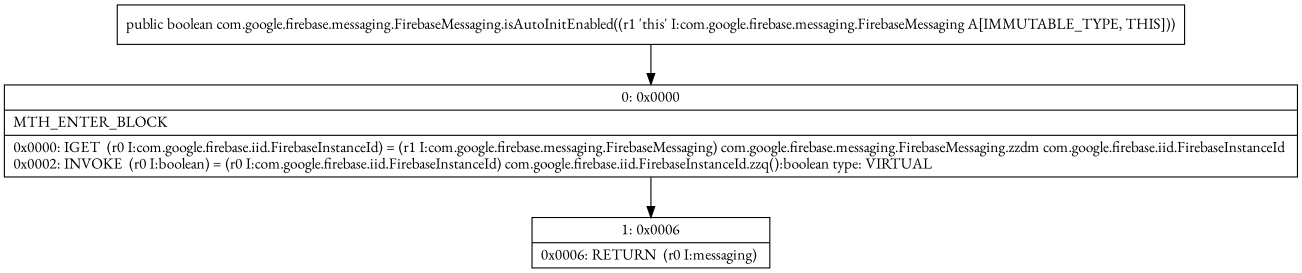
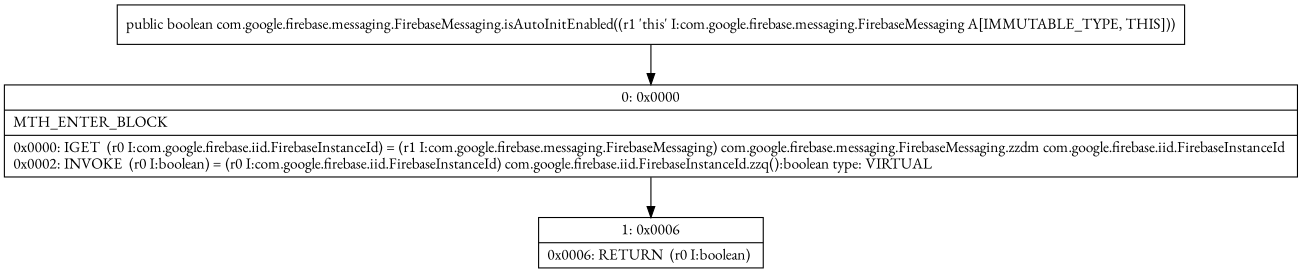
node "1: 0x0006": text "0x0006: RETURN  (r0 I:messaging)" -> "0x0006: RETURN  (r0 I:boolean)"
